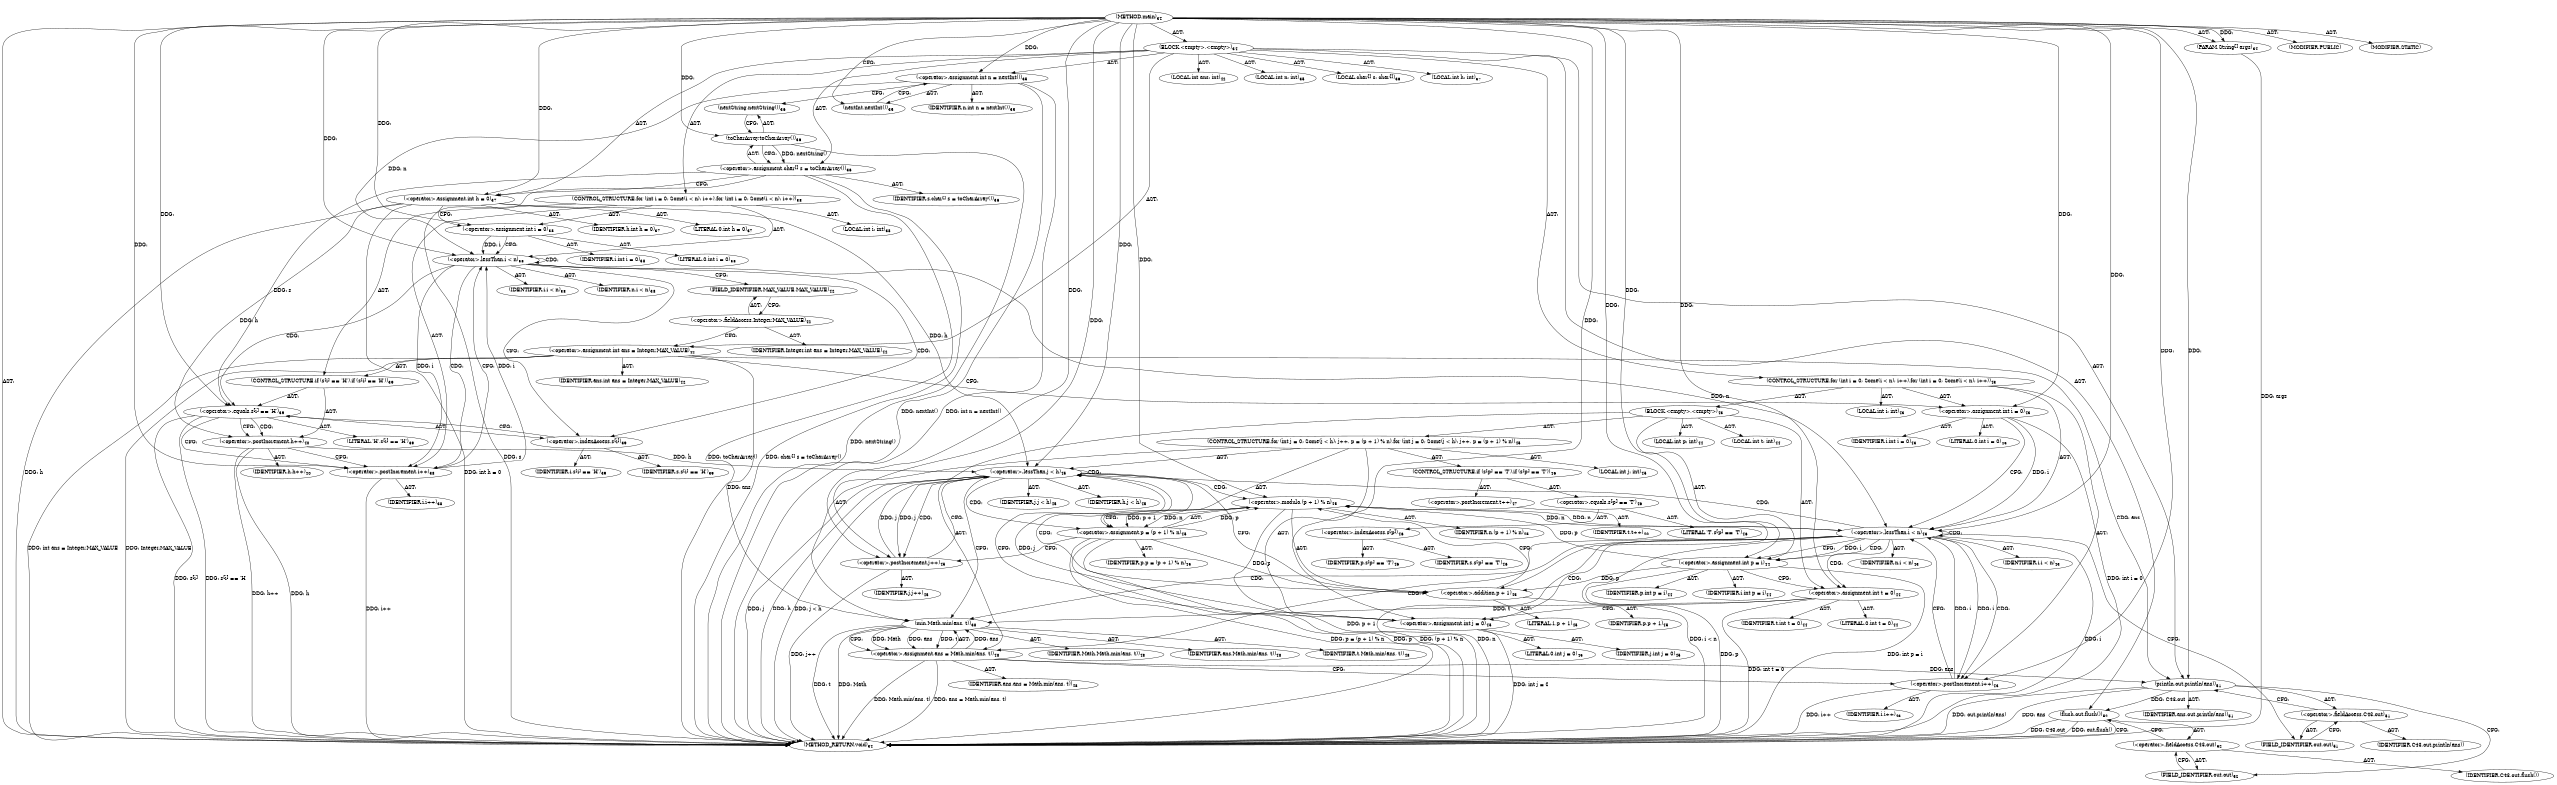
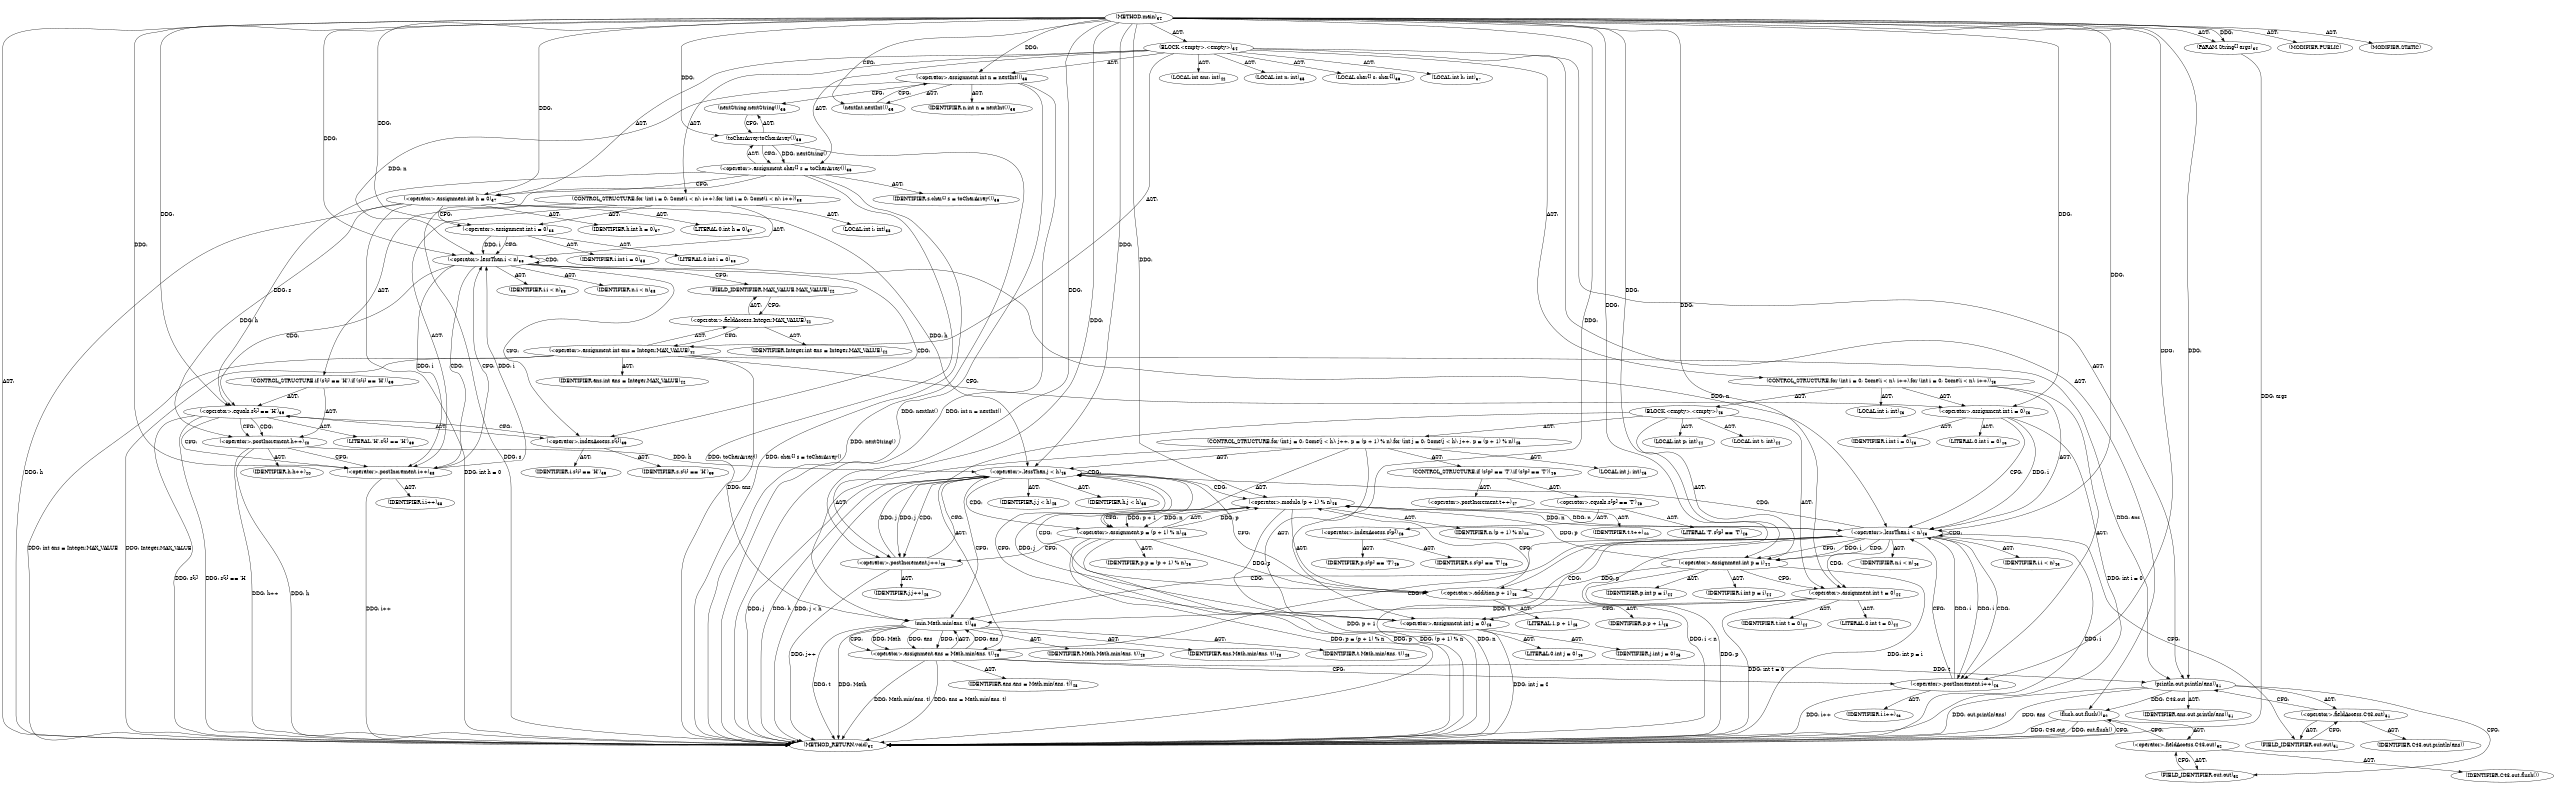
edge "(<operator>.assignment,int ans = Integer.MAX_VALUE)" -> "(CONTROL_STRUCTURE,if (s[i] == 'H'),if (s[i] == 'H'))": now "(<operator>.assignment,int ans = Integer.MAX_VALUE)" -> "(<operator>.fieldAccess,Integer.MAX_VALUE)"
node "(IDENTIFIER,h,j < h)": text "45" -> "35"
edge "(<operator>.assignment,int ans = Integer.MAX_VALUE)" -> "(println,out.println(ans))": label "CDG: ans" -> "DDG: ans"
edge "(<operator>.assignment,ans = Math.min(ans, t))" -> "(println,out.println(ans))": label "DDG: ans" -> "DDG: t"
